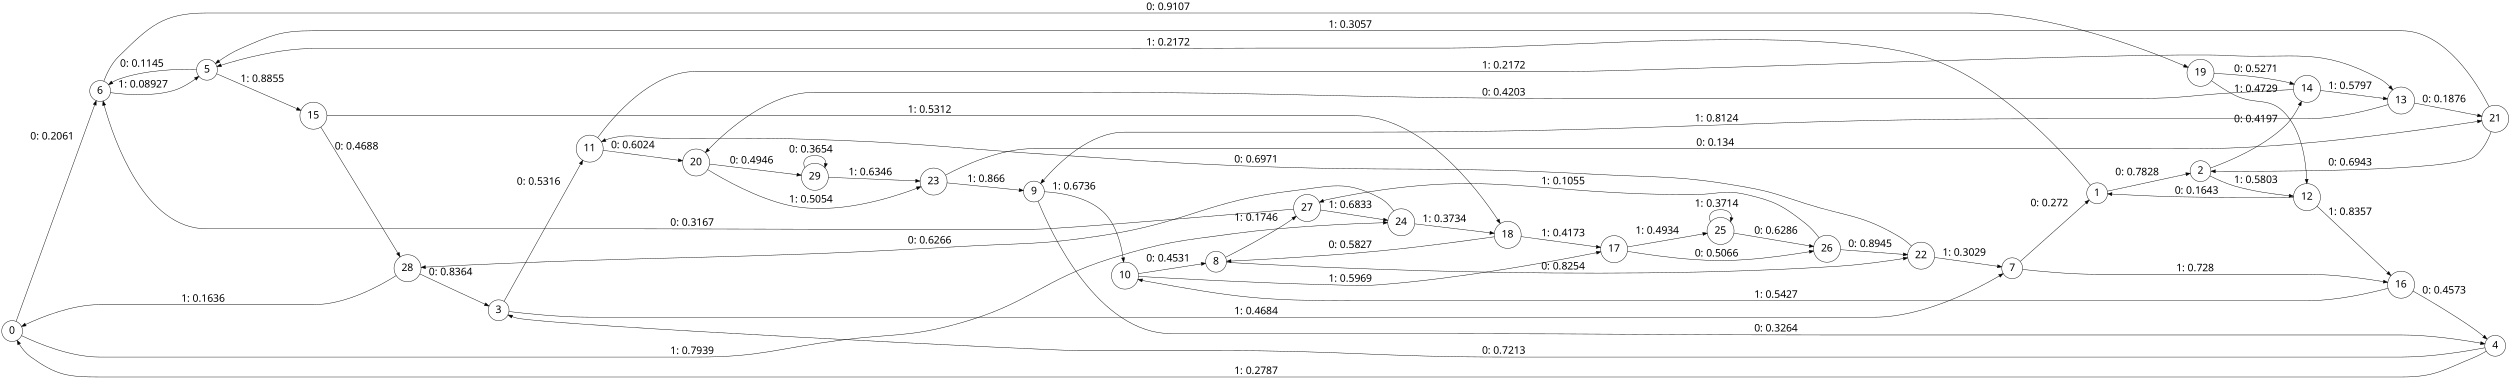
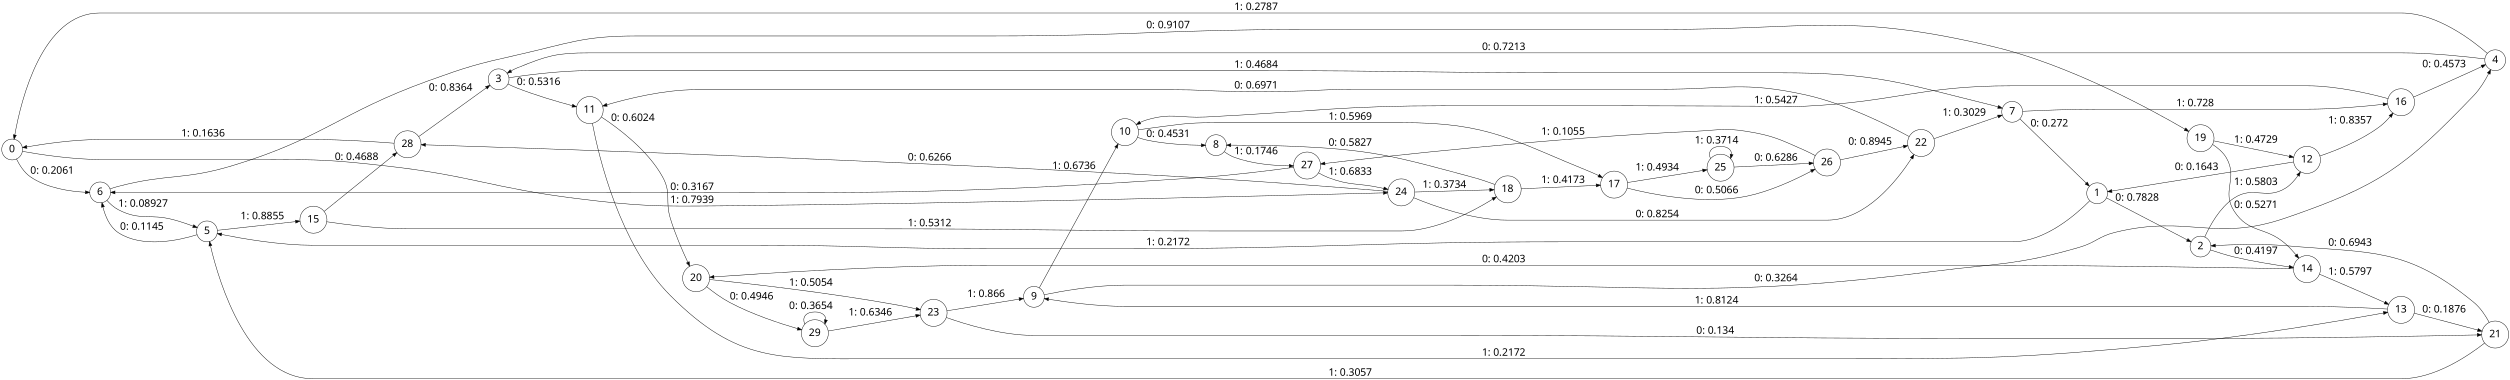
edge "8" -> "22": now "24" -> "22"
